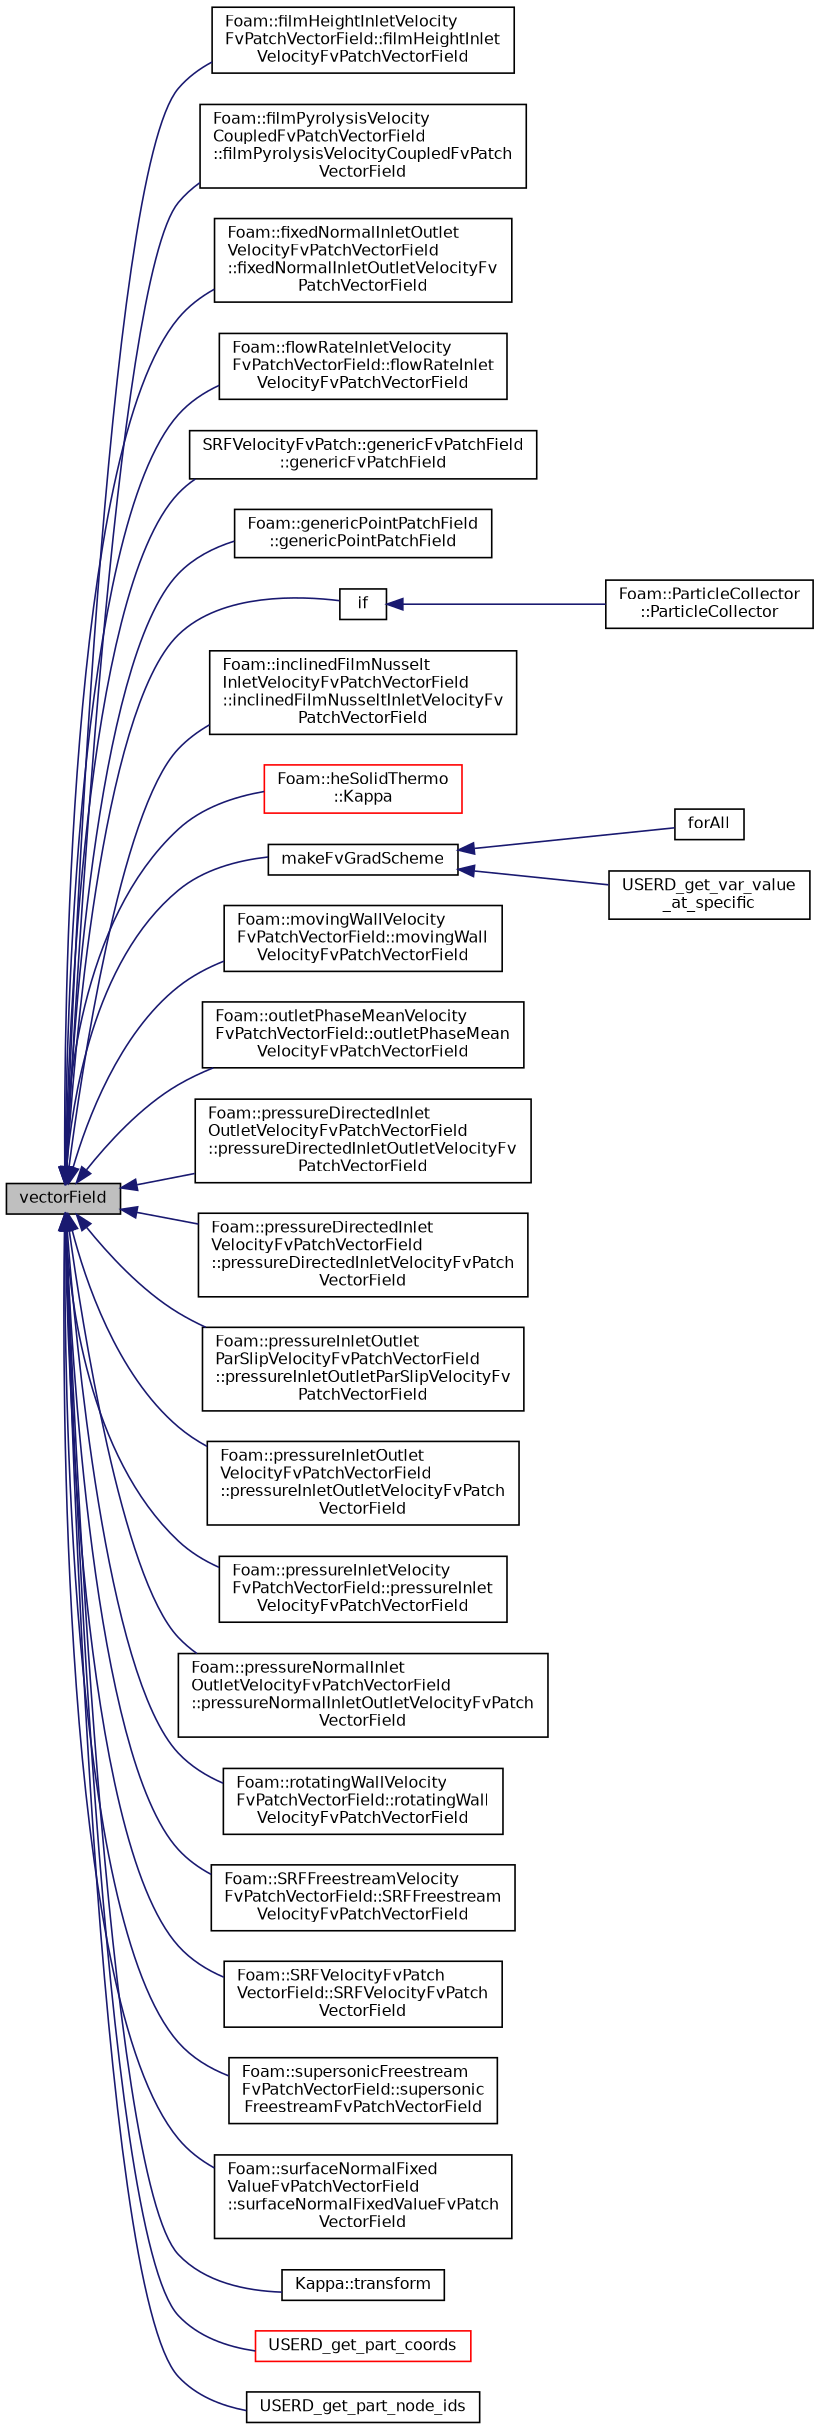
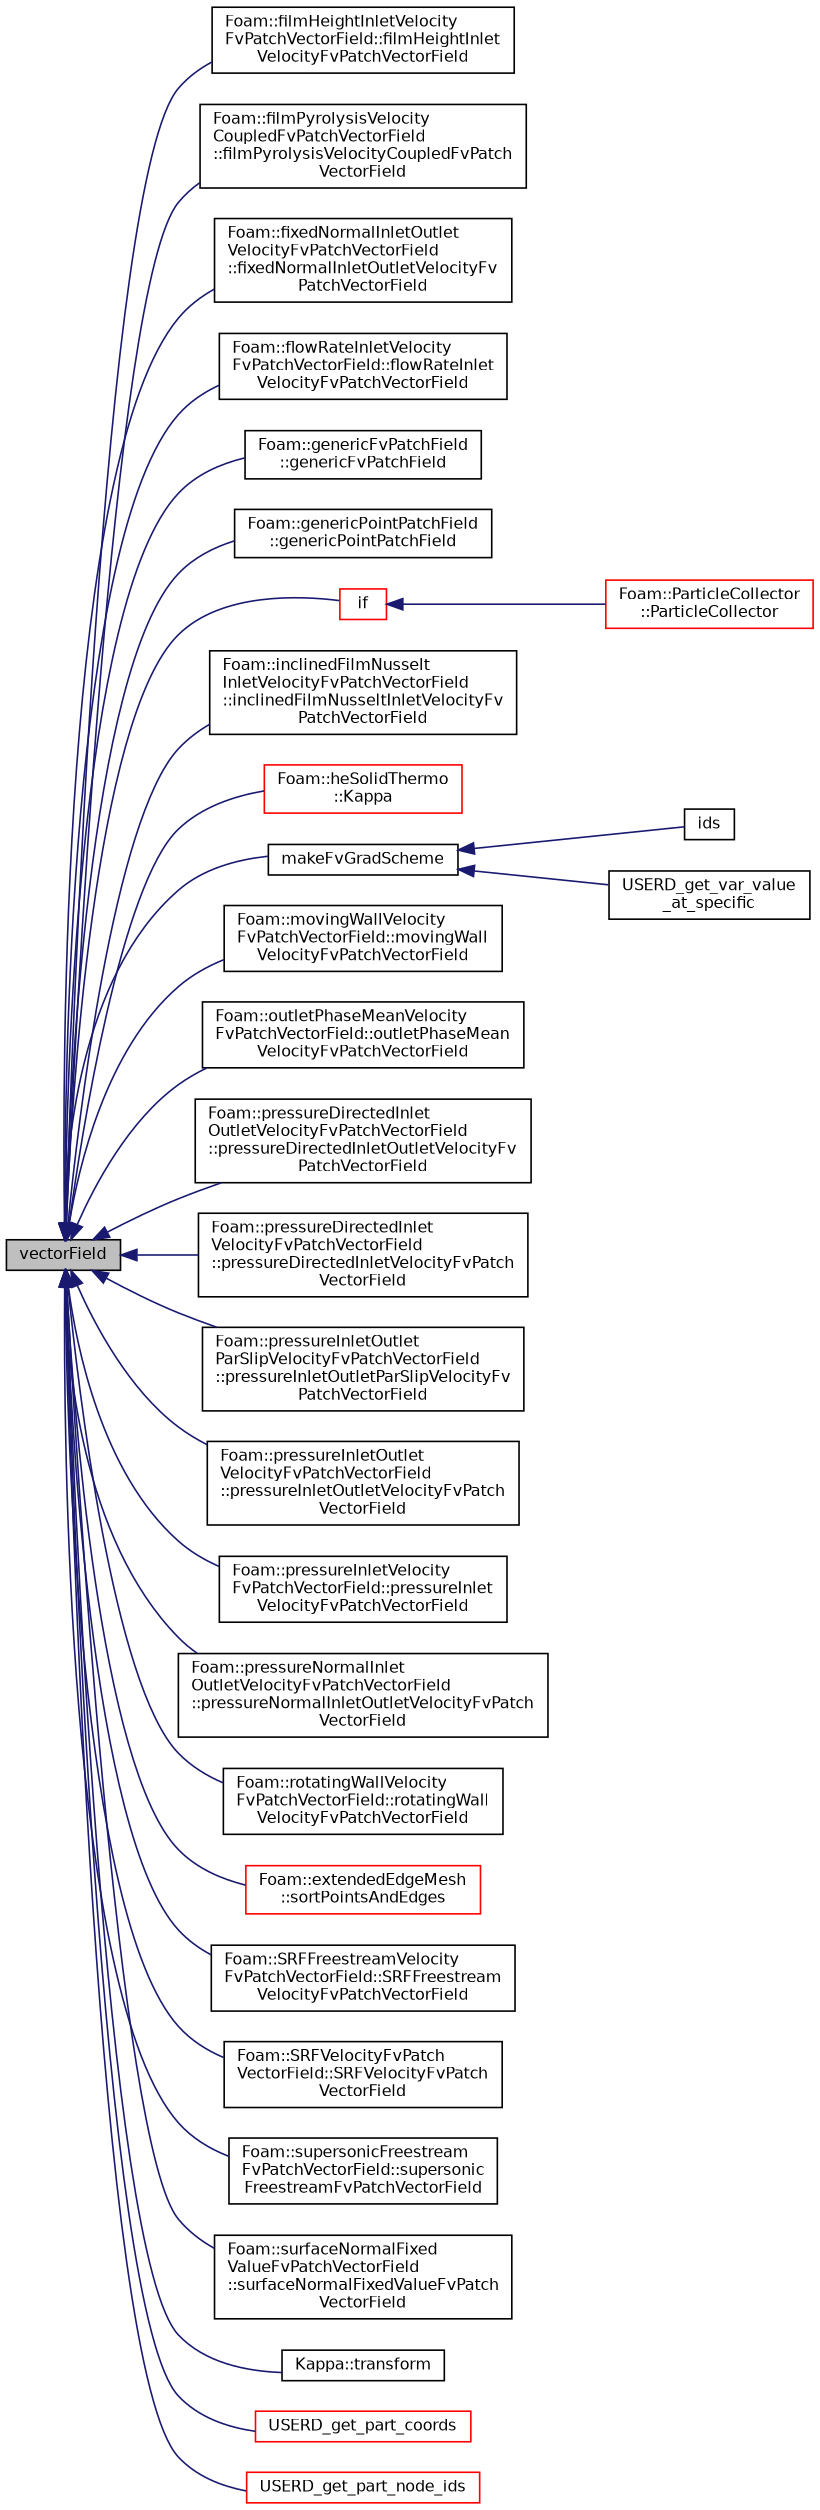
node "SRFVelocityFvPatch::genericFvPatchField ::genericFvPatchField": label "SRFVelocityFvPatch::genericFvPatchField ::genericFvPatchField" -> "Foam::genericFvPatchField ::genericFvPatchField"
node "if": color black -> red
node "Foam::ParticleCollector ::ParticleCollector": color black -> red
node "forAll": label "forAll" -> "ids"
node "Foam::extendedEdgeMesh ::sortPointsAndEdges": added
node "USERD_get_part_node_ids": color black -> red
